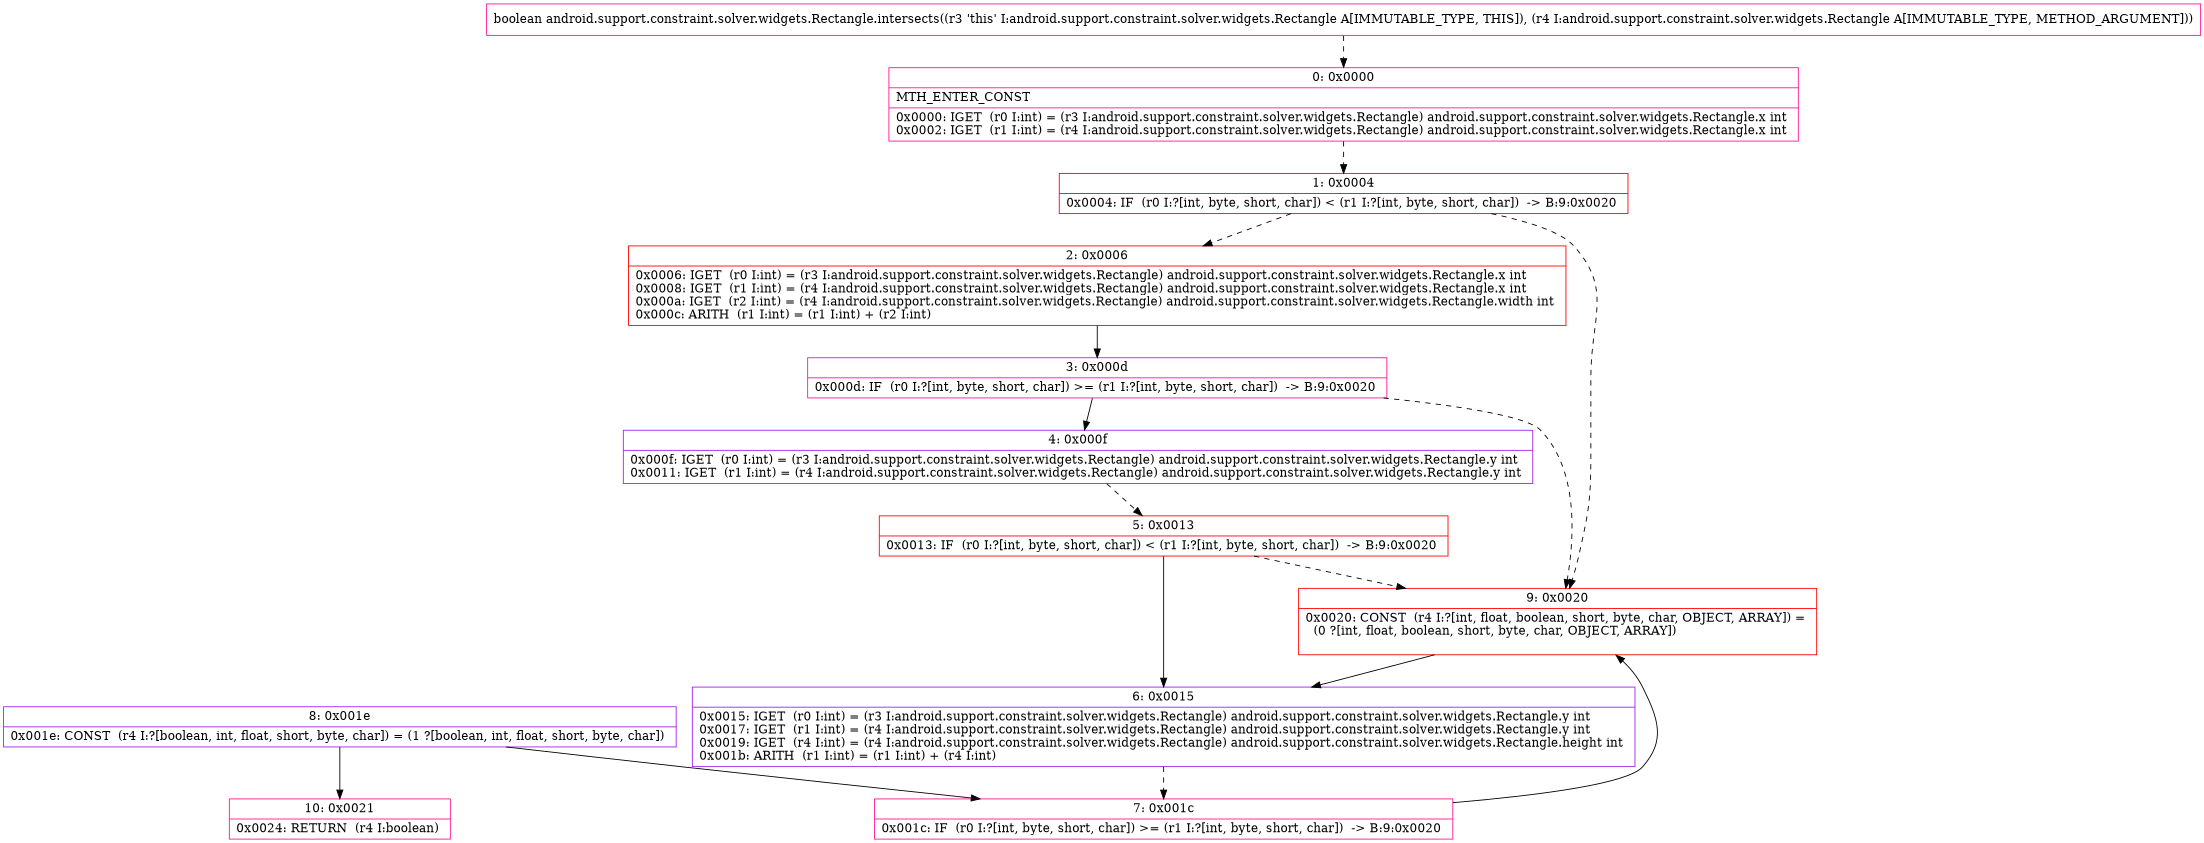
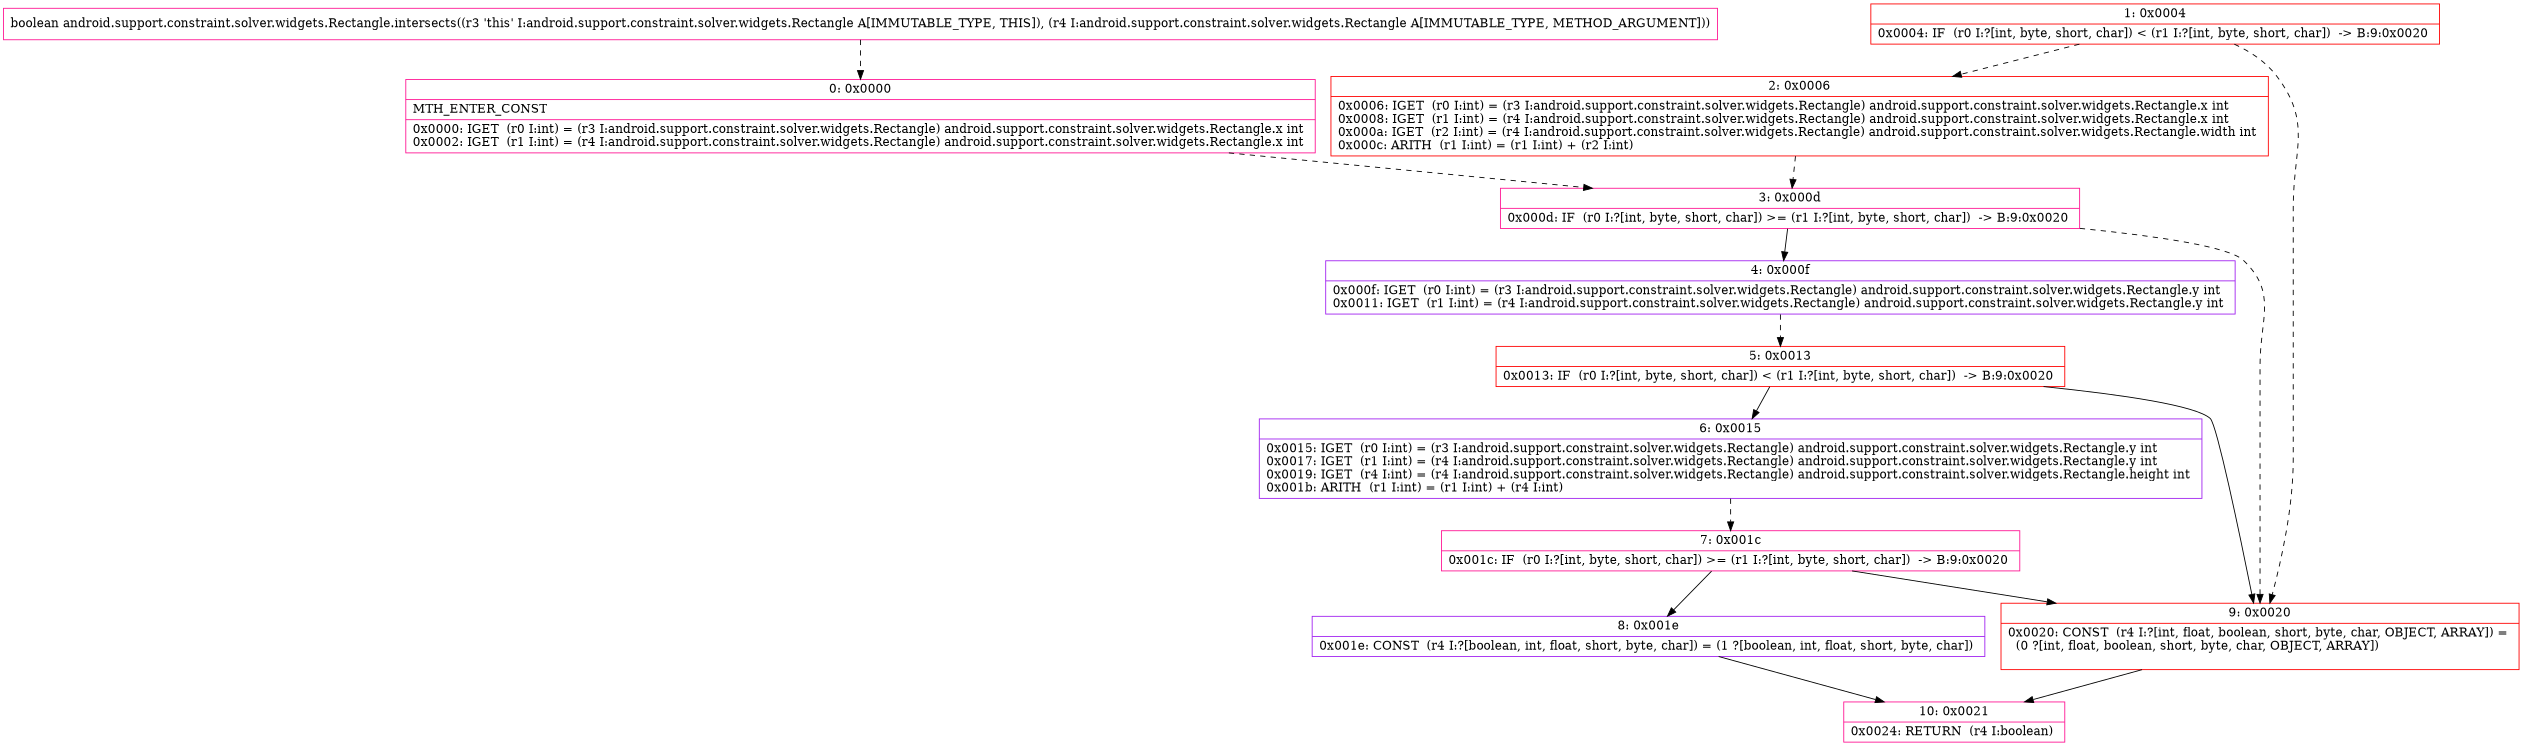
edge "0: 0x0000" -> "1: 0x0004": now "0: 0x0000" -> "3: 0x000d"
edge "2: 0x0006" -> "3: 0x000d": style solid -> dashed
edge "5: 0x0013" -> "9: 0x0020": style dashed -> solid
edge "9: 0x0020" -> "6: 0x0015": now "9: 0x0020" -> "10: 0x0021"
edge "8: 0x001e" -> "7: 0x001c": reversed
